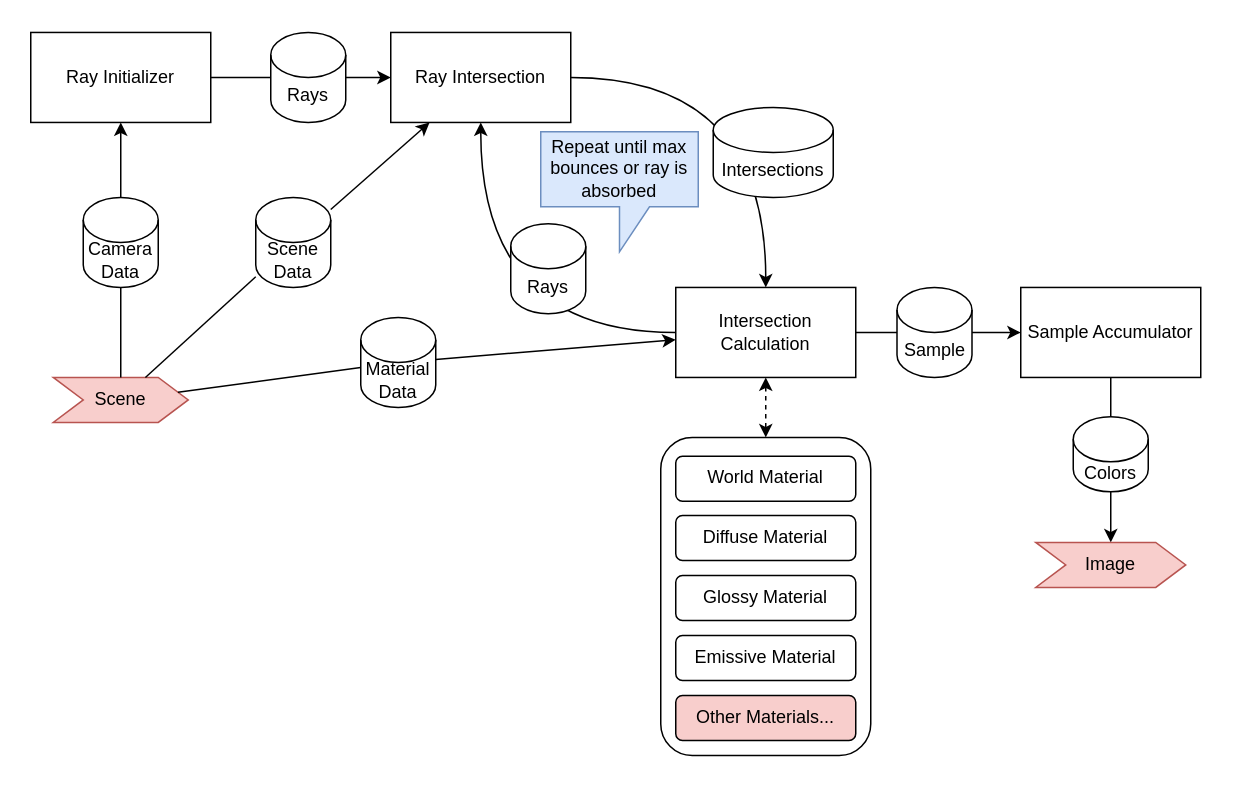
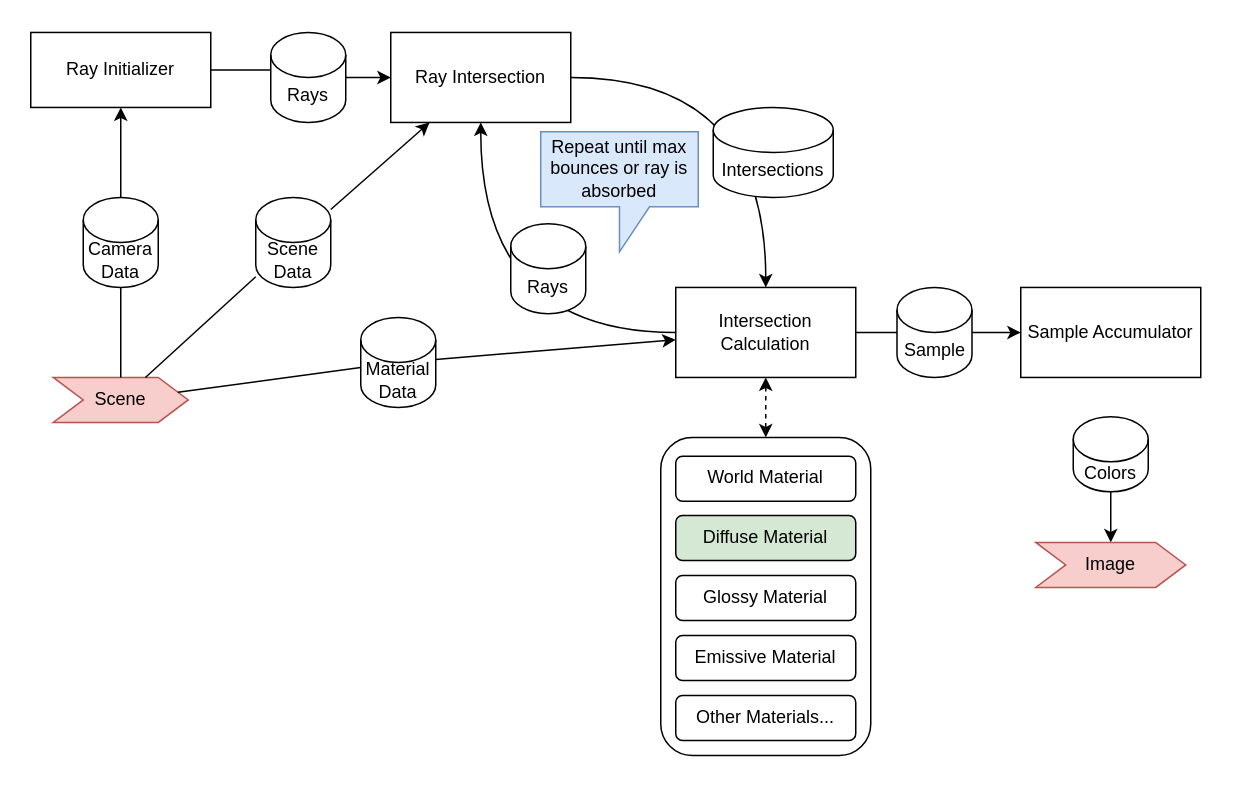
node "Ray Initializer": size 180x90 -> 180x75
edge "Sample Accumulator" -- "Colors": removed
node "Diffuse Material": fillcolor #ffffff -> #d5e8d4
node "Other Materials...": fillcolor #f8cecc -> #ffffff
